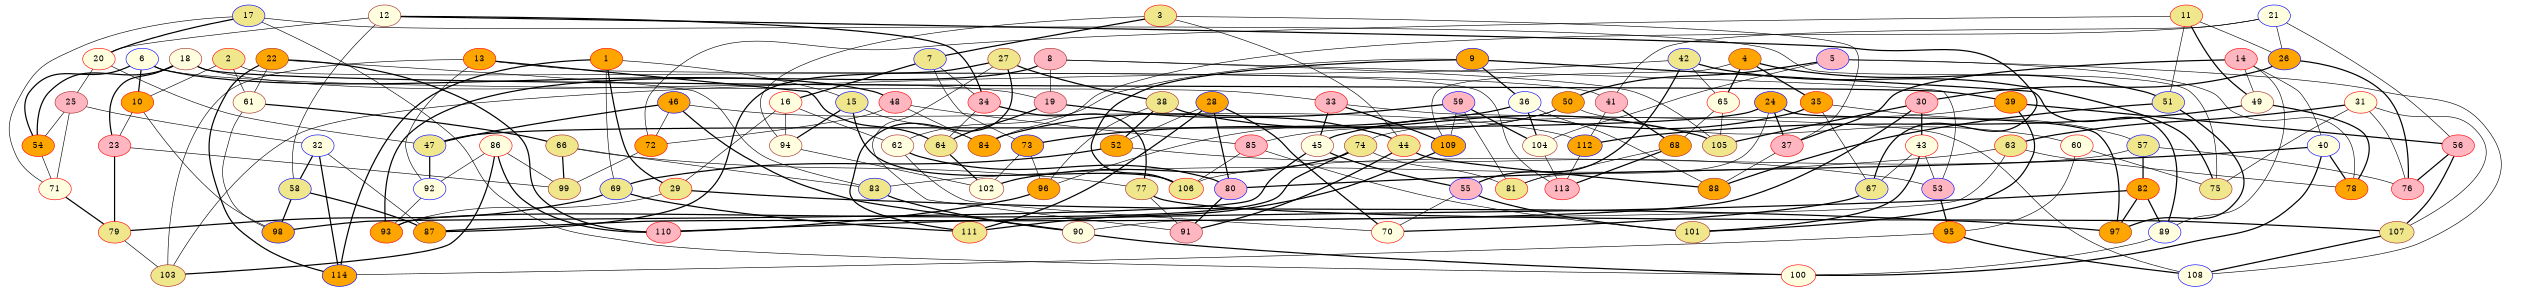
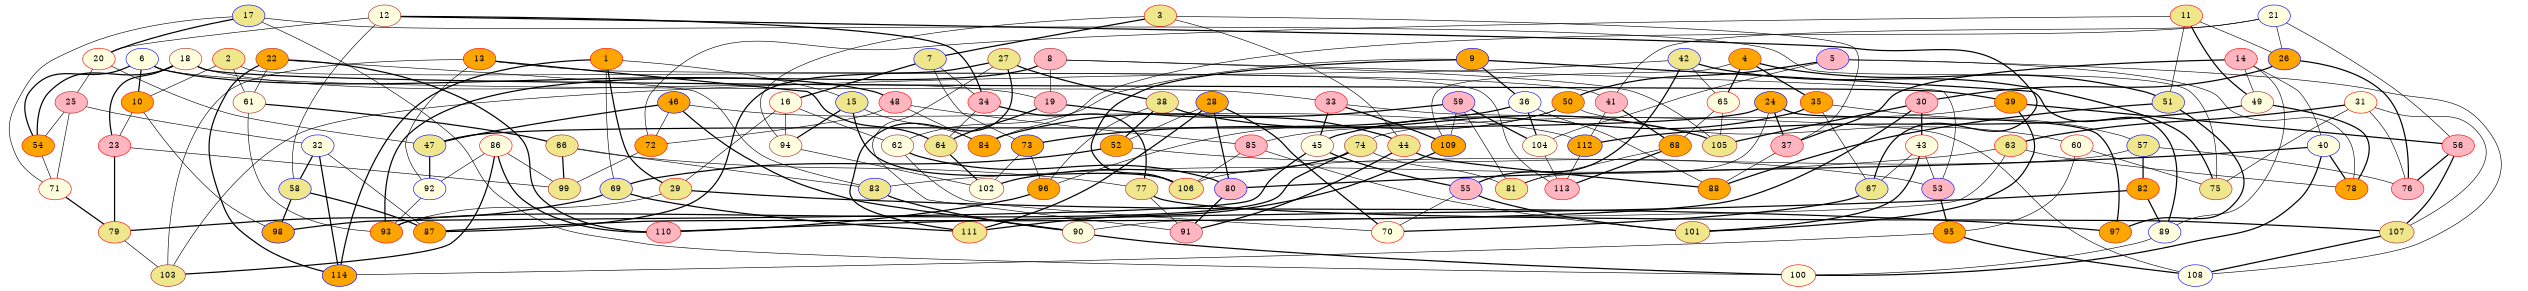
edge "61" -- "98": now "61" -- "93"
edge "82" -- "97": removed
